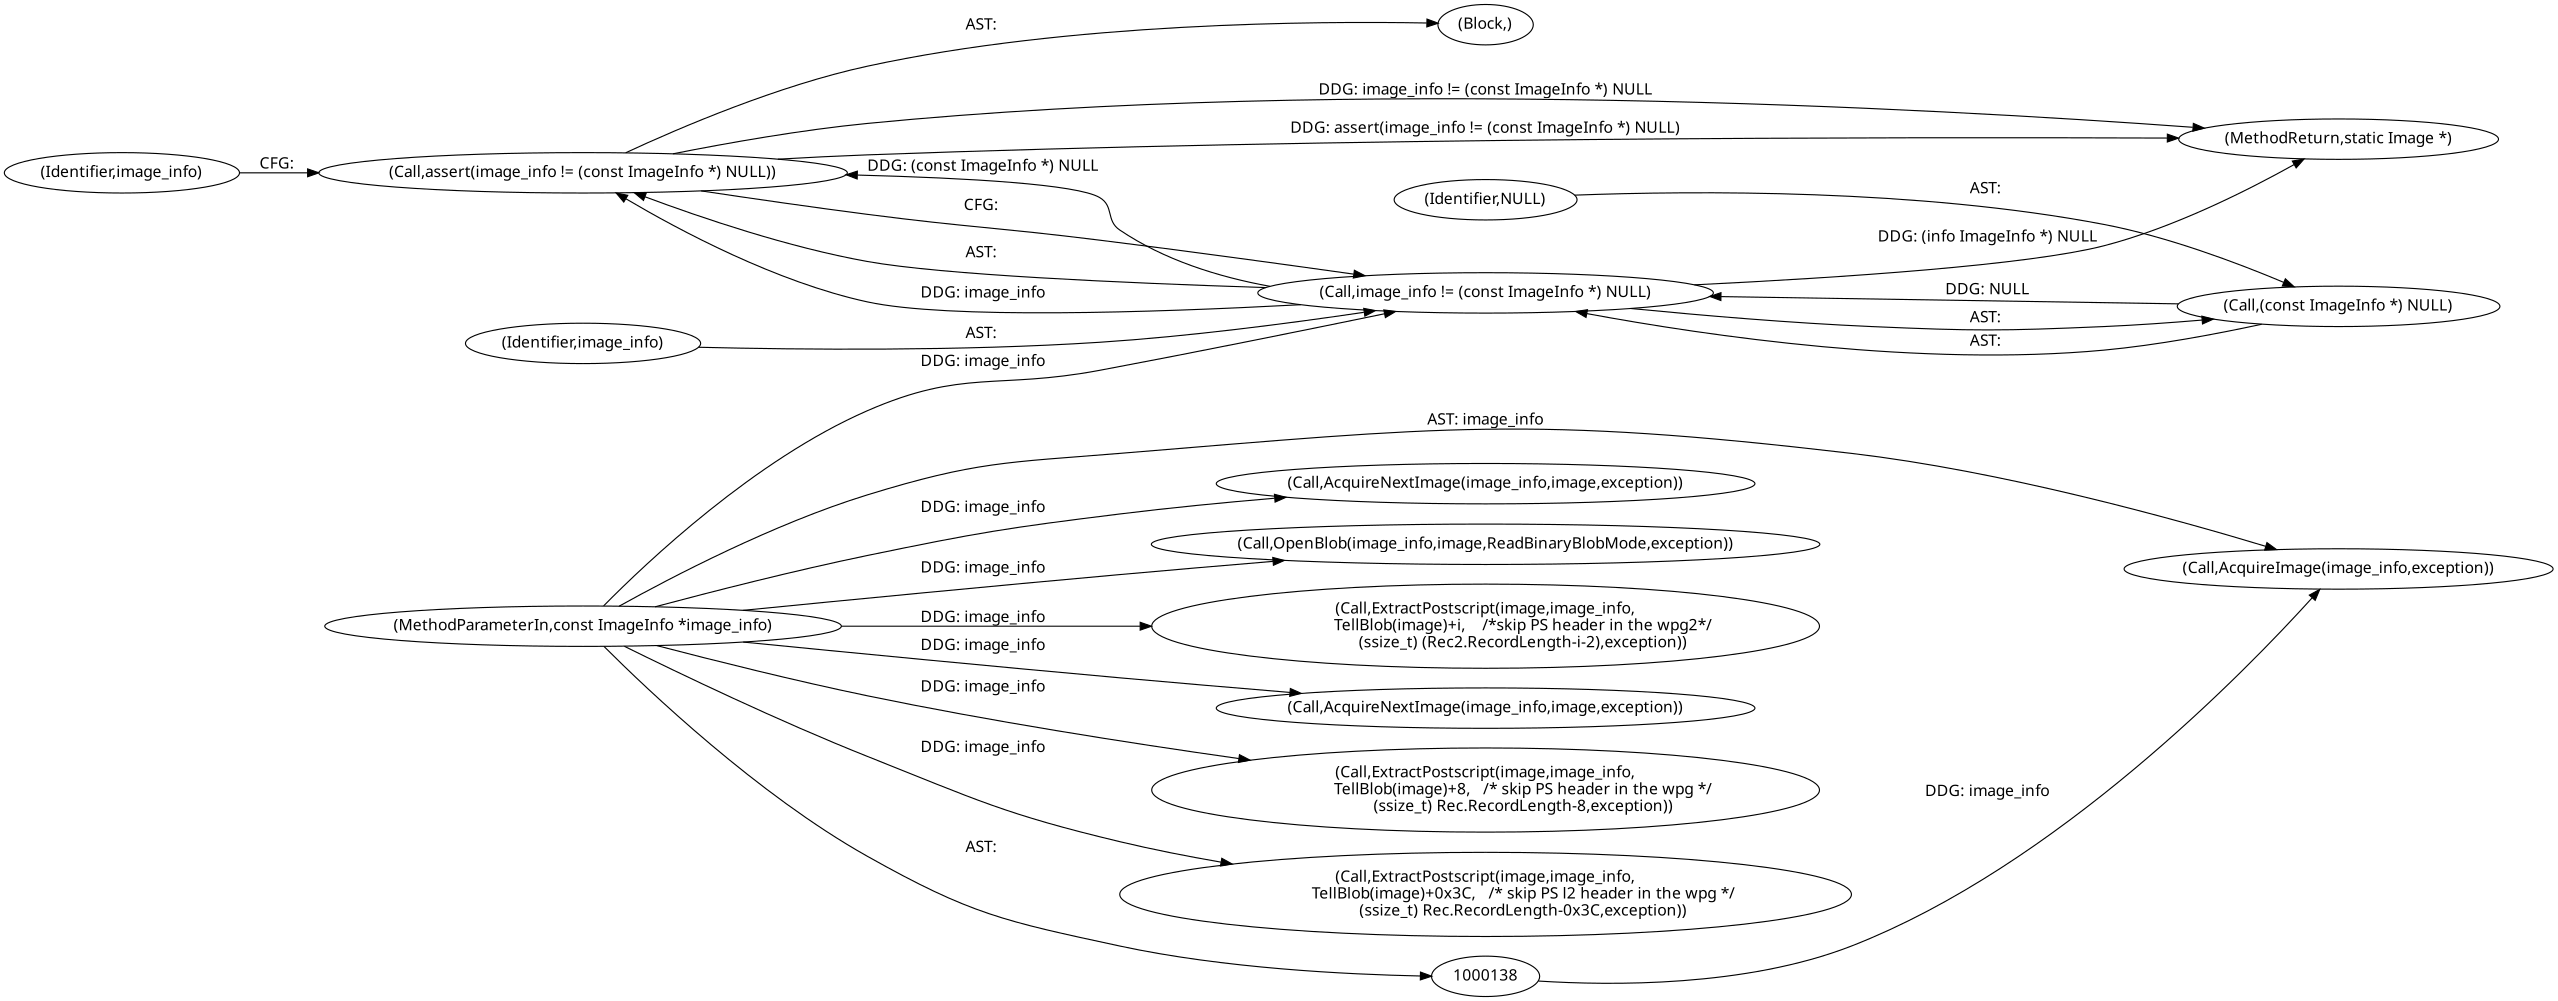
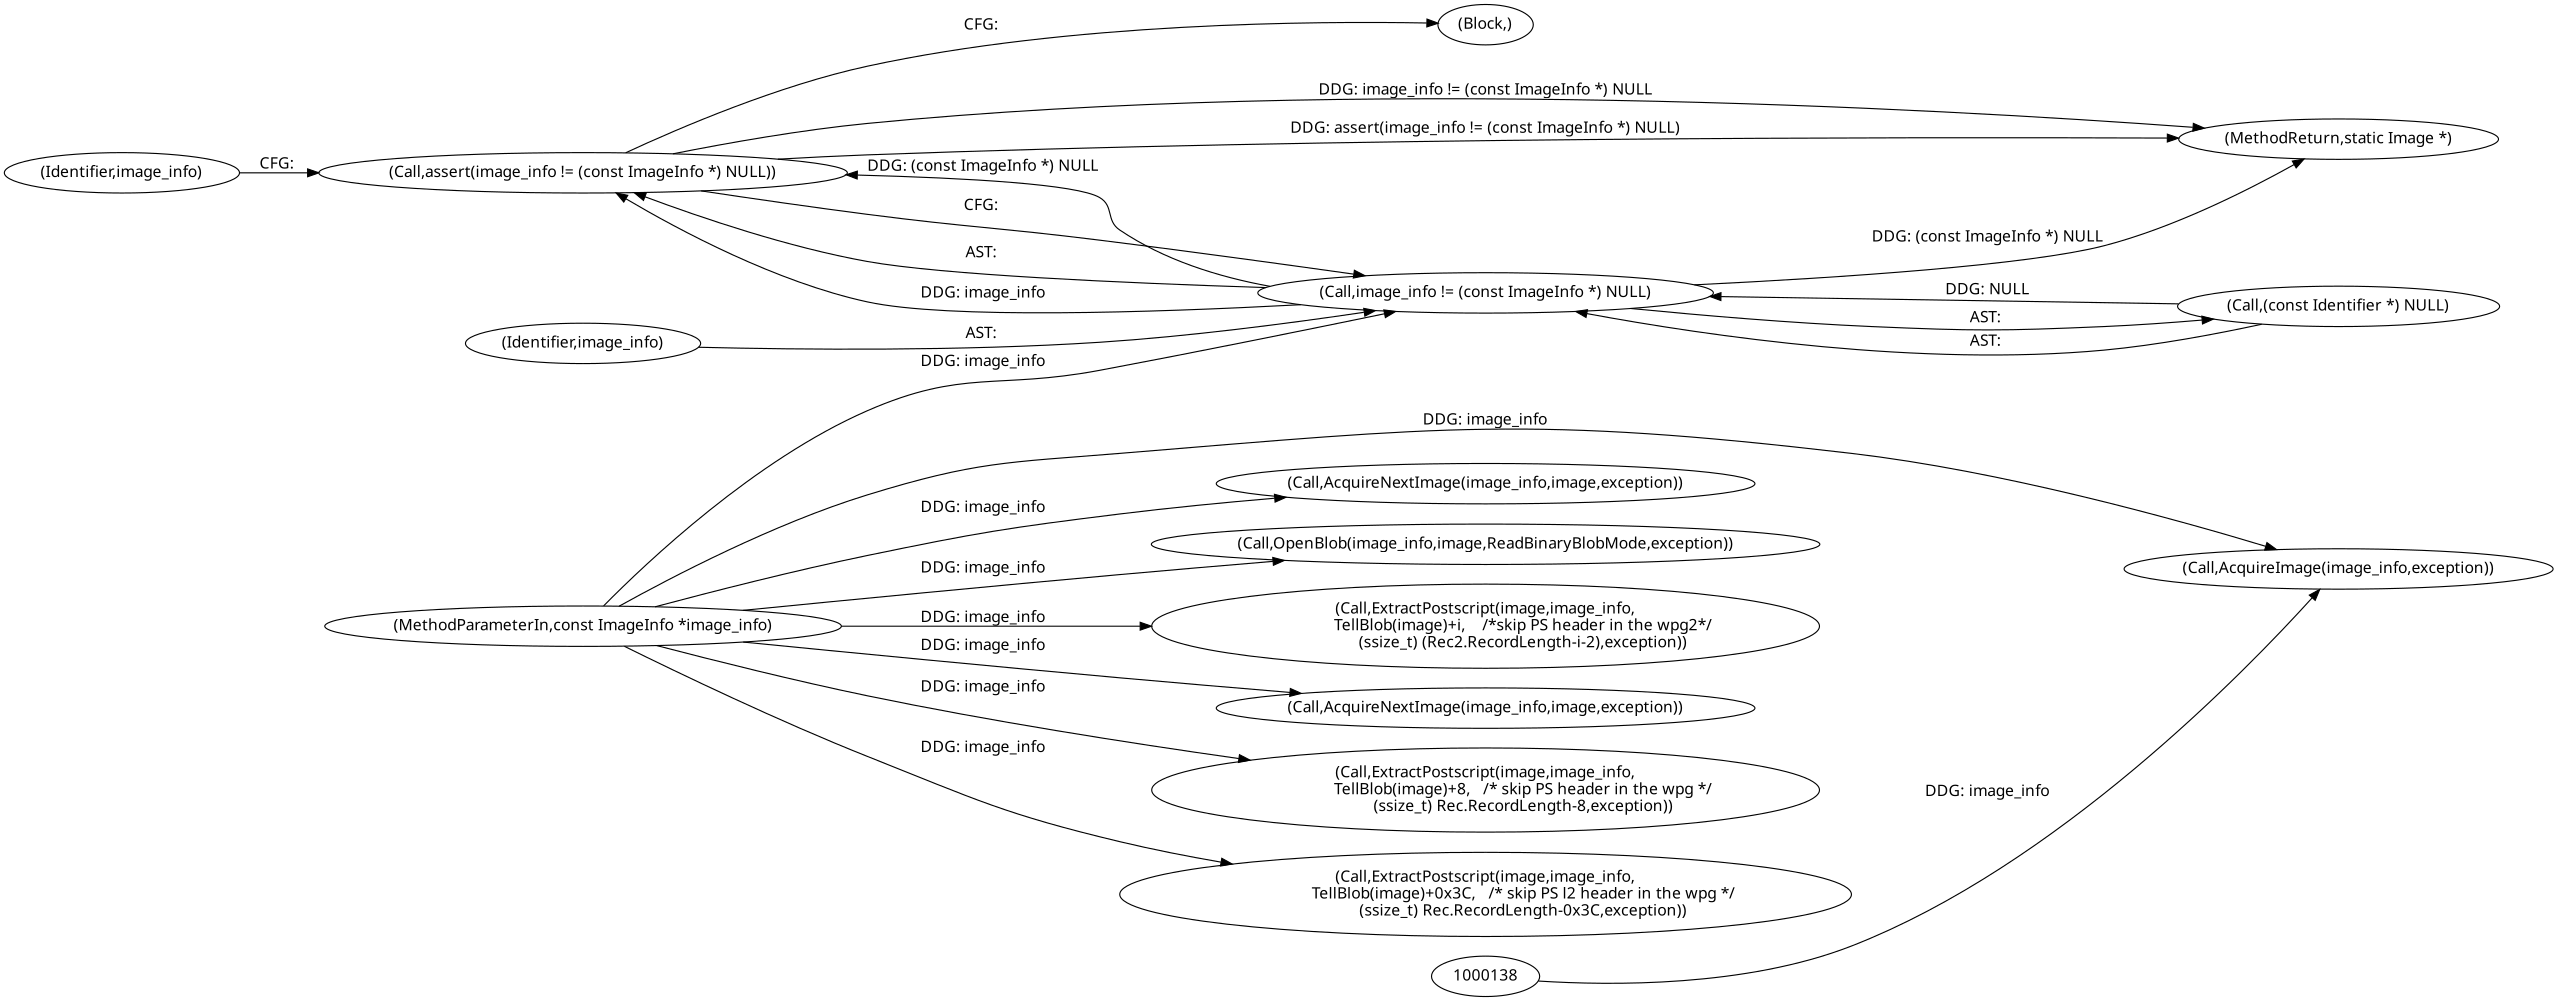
edge "(Call,assert(image_info != (const ImageInfo *) NULL))" -> "(Block,)": label "AST: " -> "CFG: "
node "(Identifier,NULL)": removed
edge "(Call,image_info != (const ImageInfo *) NULL)" -> "(MethodReturn,static Image *)": label "DDG: (info ImageInfo *) NULL" -> "DDG: (const ImageInfo *) NULL"
node "(Call,(const ImageInfo *) NULL)": label "(Call,(const ImageInfo *) NULL)" -> "(Call,(const Identifier *) NULL)"
edge "(MethodParameterIn,const ImageInfo *image_info)" -> "(Call,AcquireImage(image_info,exception))": label "AST: image_info" -> "DDG: image_info"
edge "(MethodParameterIn,const ImageInfo *image_info)" -> "1000138": removed, label "AST:"
